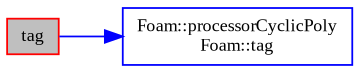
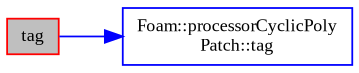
node "Foam::processorCyclicPoly Foam::tag": label "Foam::processorCyclicPoly Foam::tag" -> "Foam::processorCyclicPoly Patch::tag"
